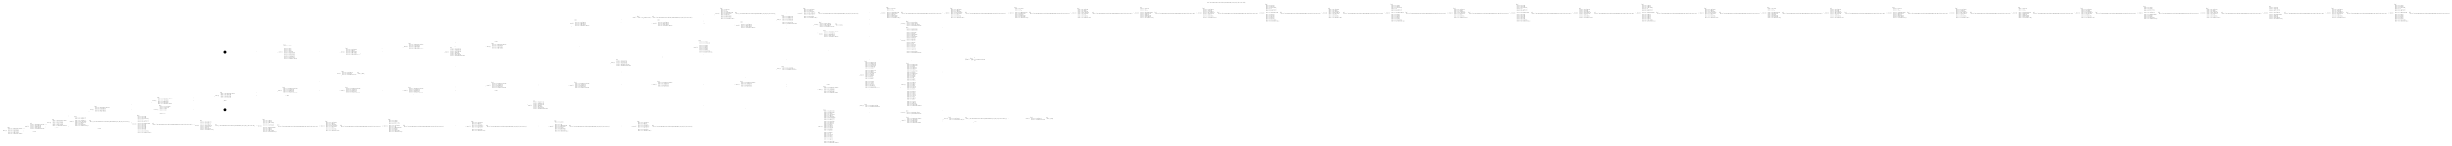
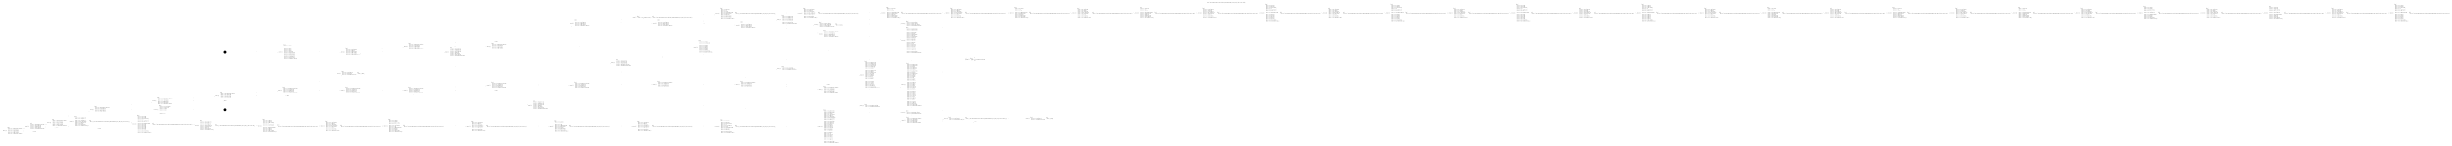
node "0x402668 [46]": added
